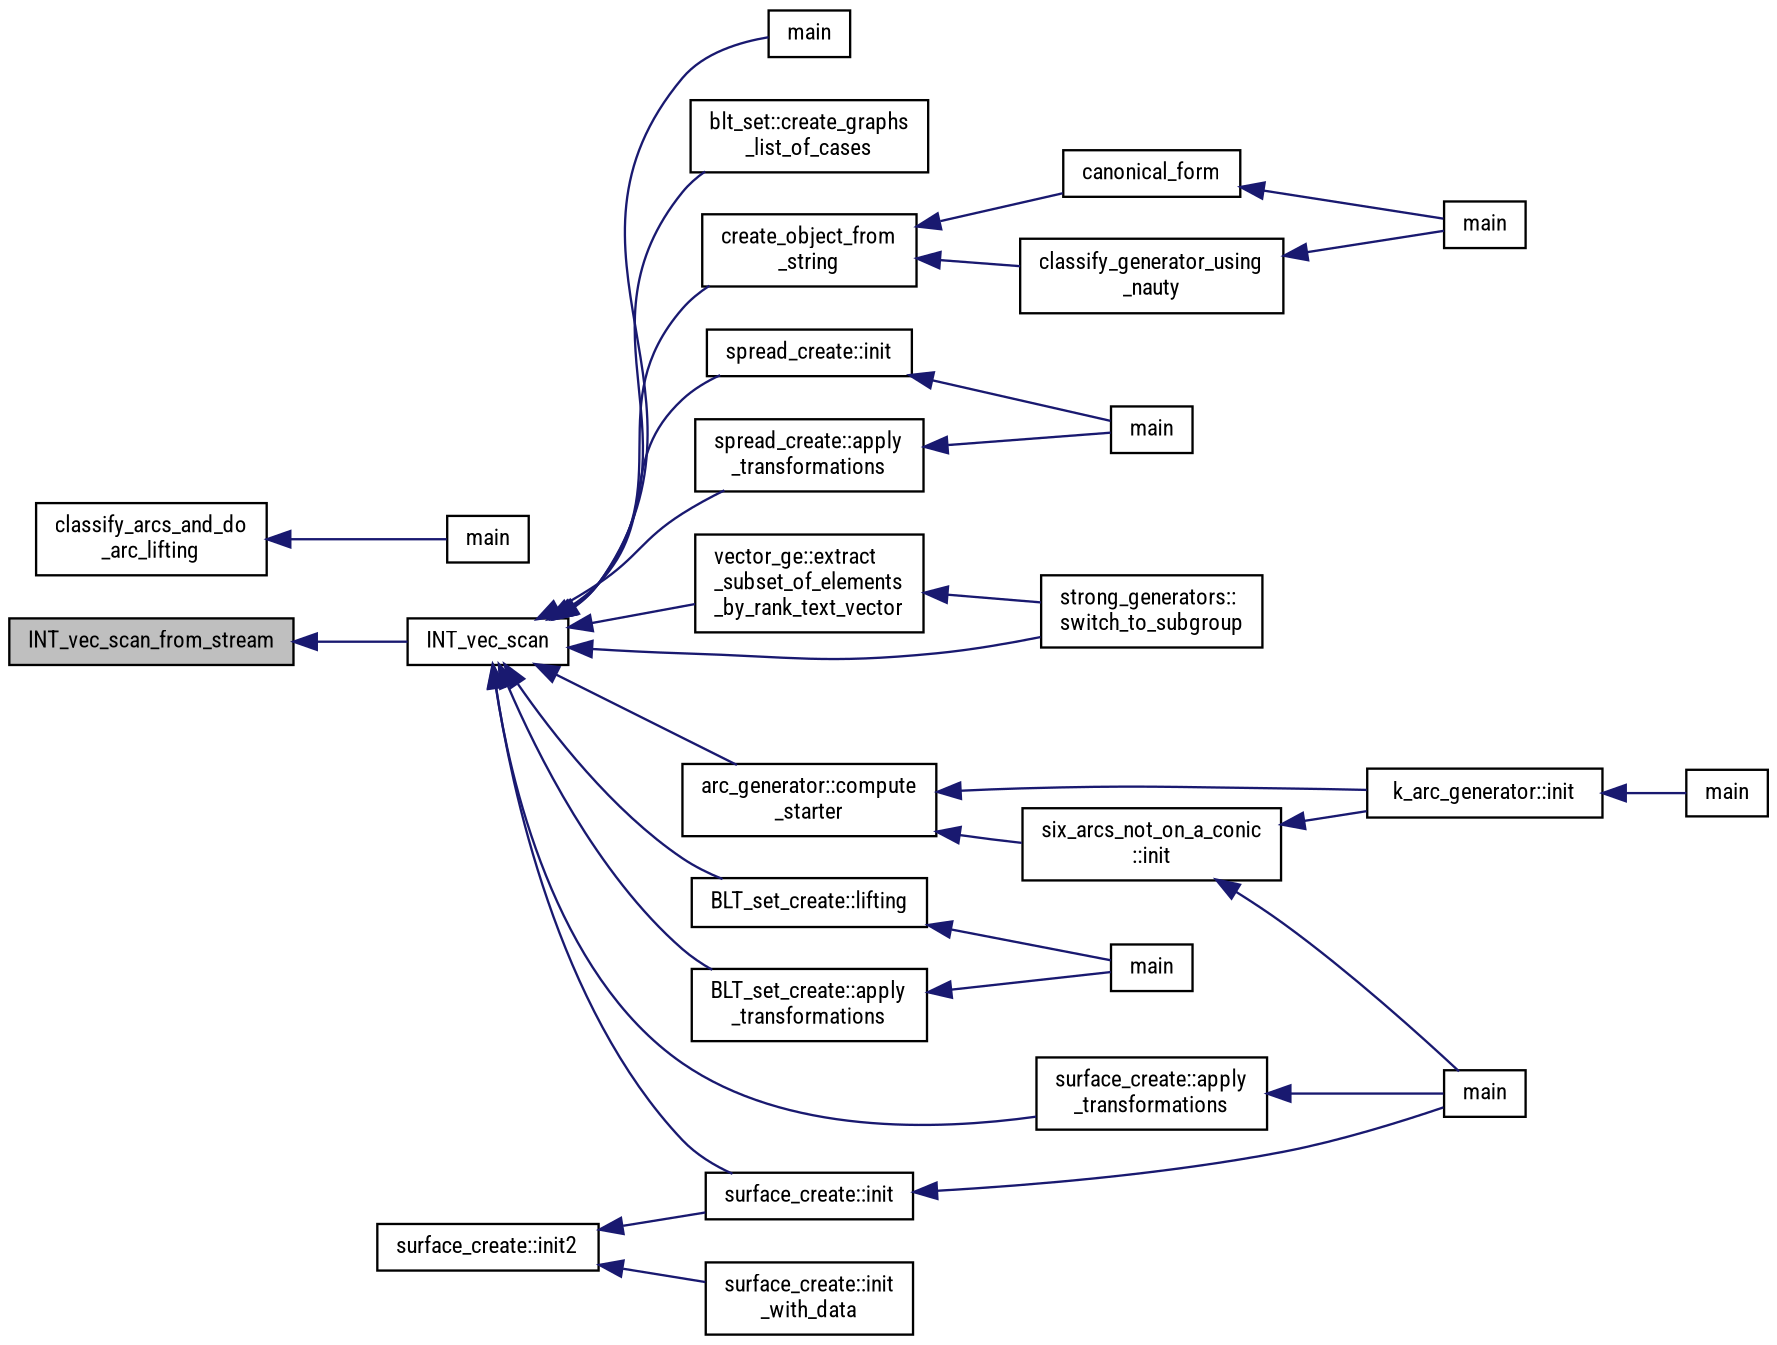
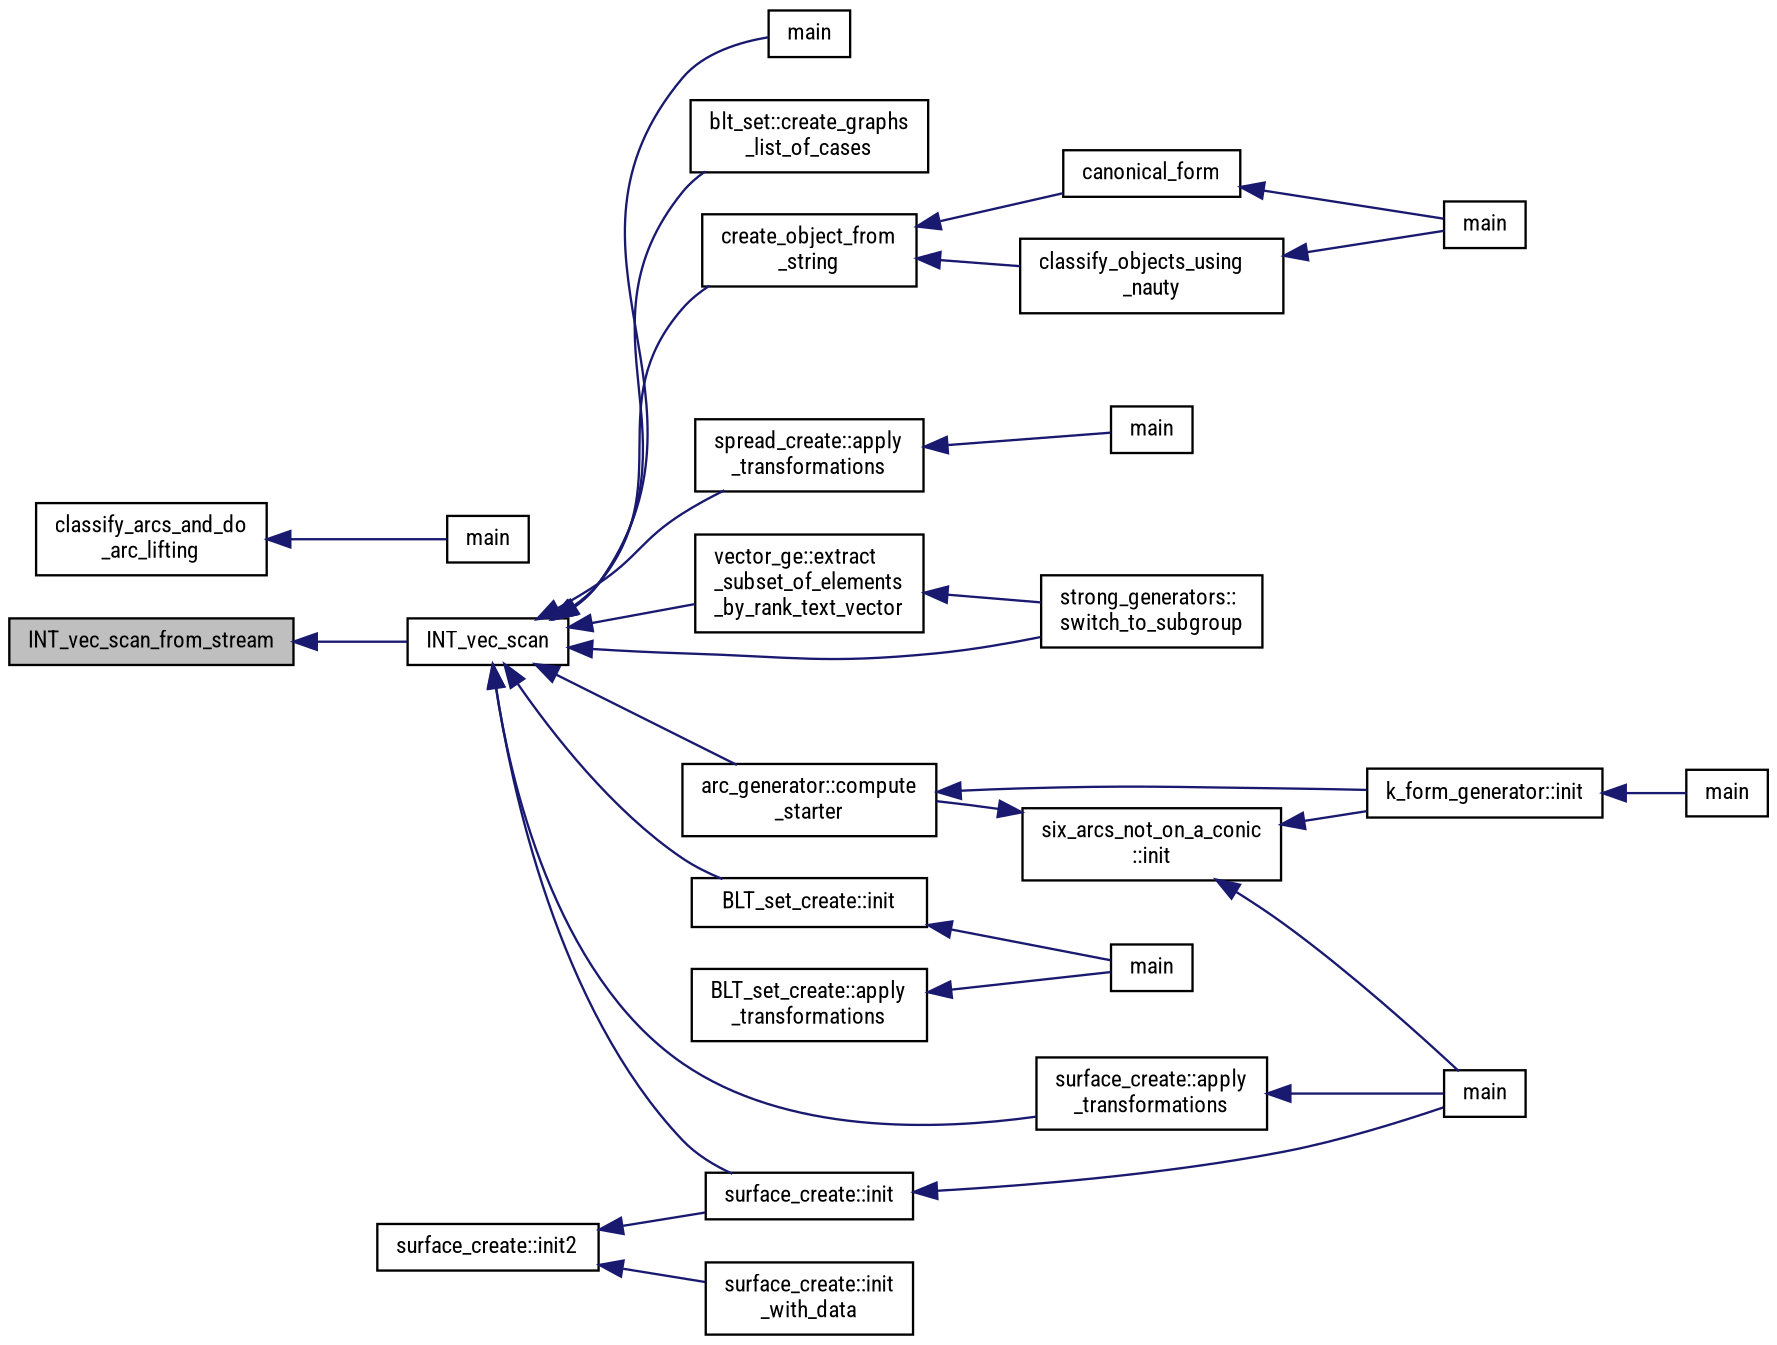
node "classify_generator_using _nauty": label "classify_generator_using _nauty" -> "classify_objects_using _nauty"
node "spread_create::init": removed
node "k_arc_generator::init": label "k_arc_generator::init" -> "k_form_generator::init"
edge "six_arcs_not_on_a_conic ::init" -> "arc_generator::compute _starter": reversed
edge "BLT_set_create::apply _transformations" -> "INT_vec_scan": removed
node "BLT_set_create::lifting": label "BLT_set_create::lifting" -> "BLT_set_create::init"
